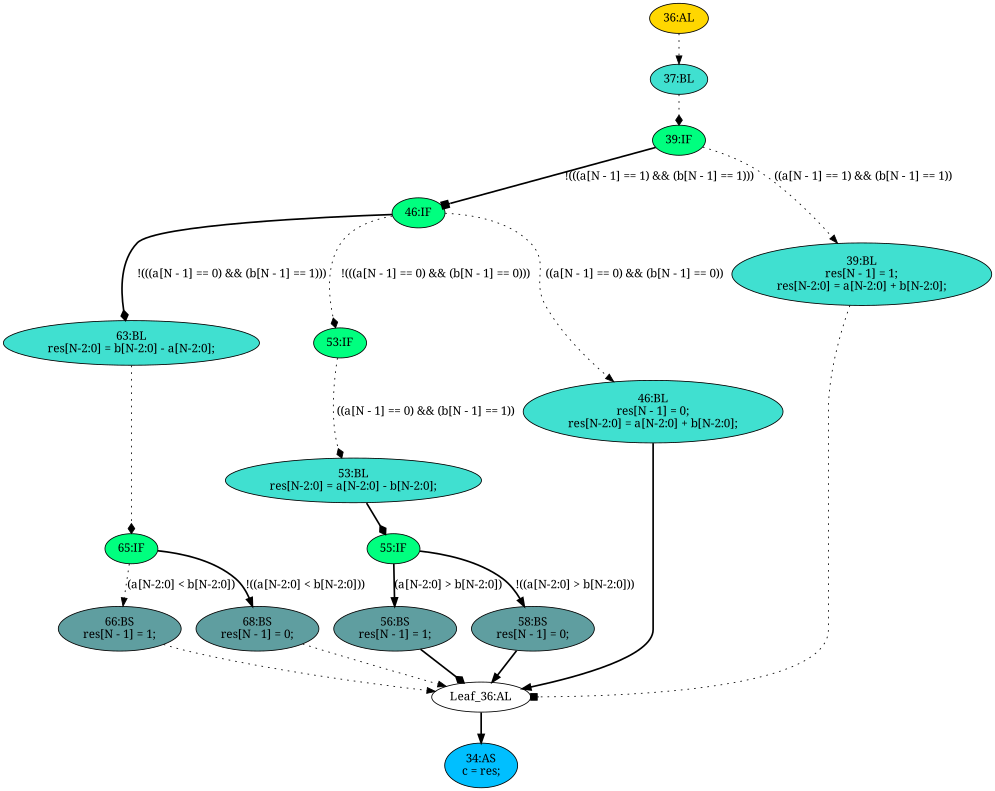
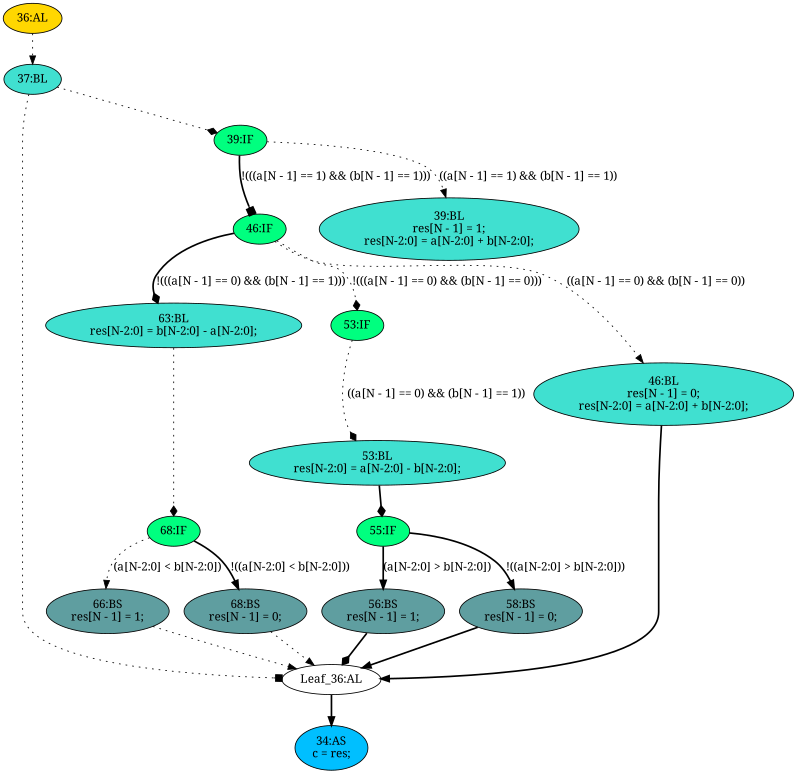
node "65:IF": label "65:IF" -> "68:IF"
edge "39:BL res[N - 1] = 1; res[N-2:0] = a[N-2:0] + b[N-2:0];" -> "Leaf_36:AL": now "37:BL" -> "Leaf_36:AL"
